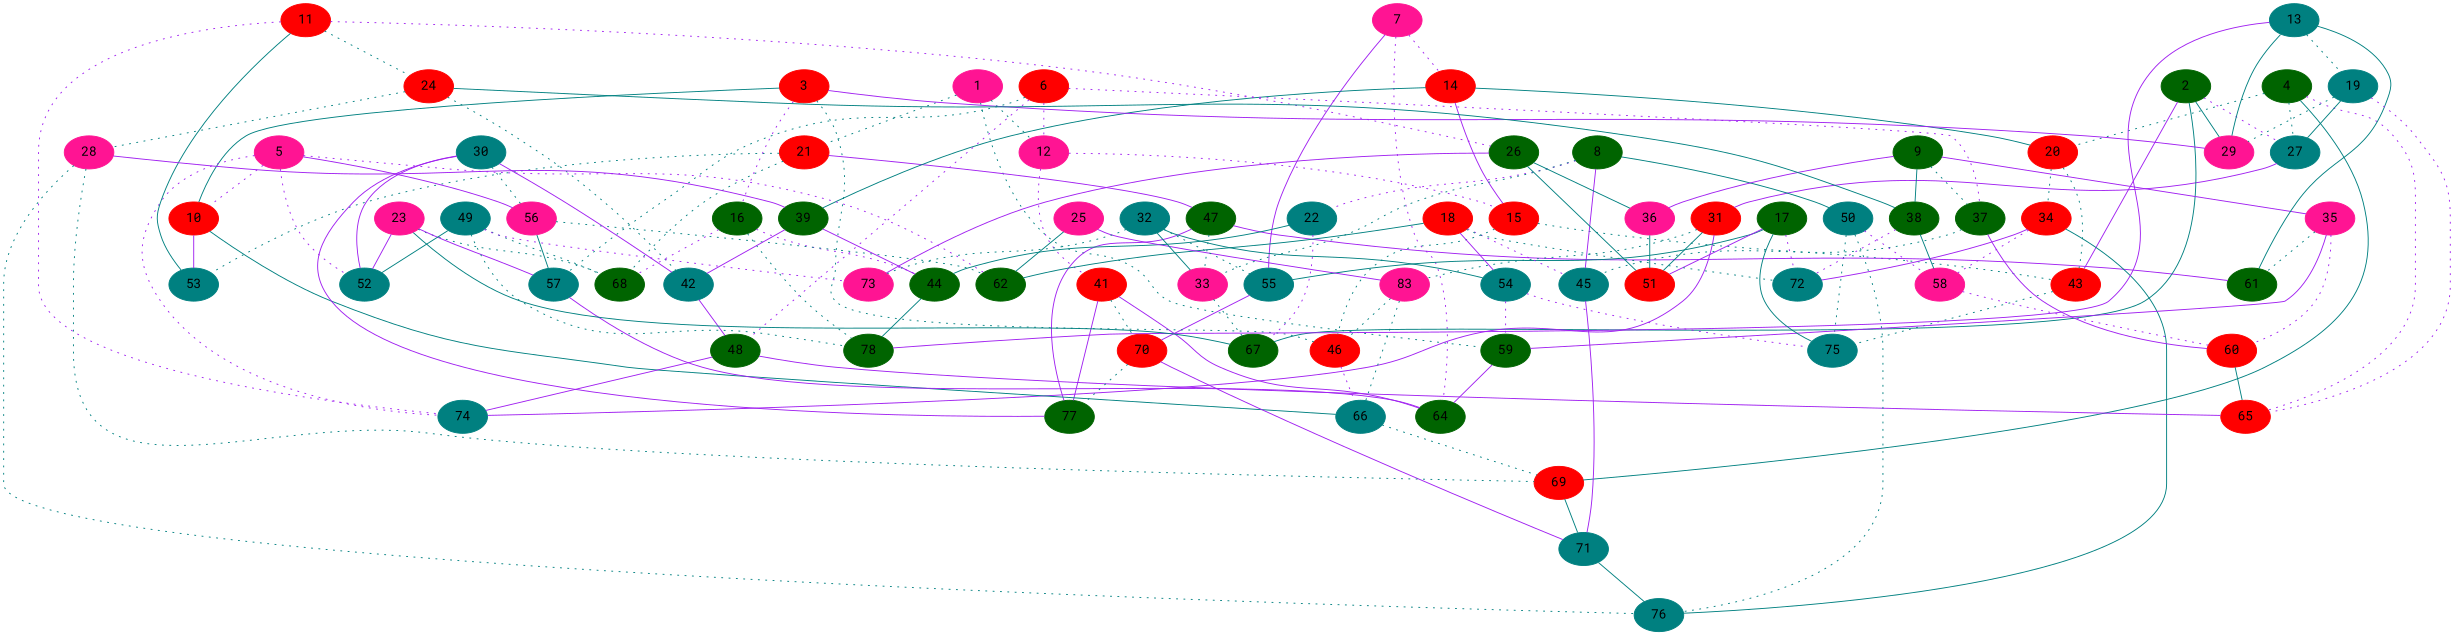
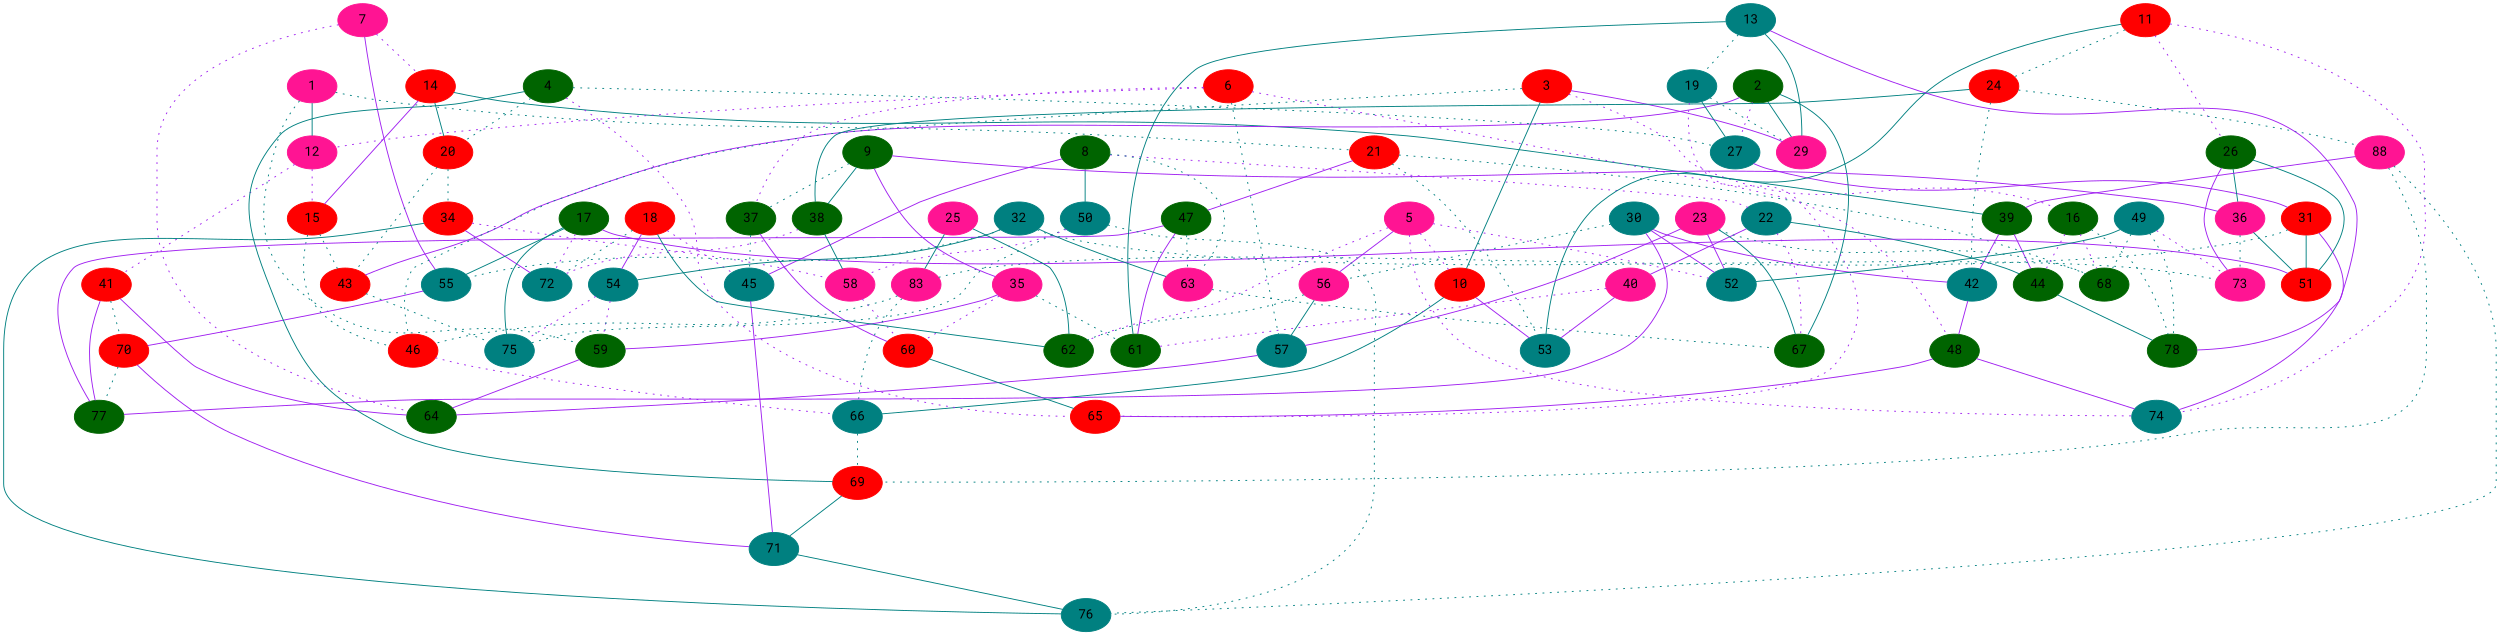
edge "1" -- "12": style dotted -> solid
node "28": label "28" -> "88"
edge "36" -- "73": added
edge "25" -- "83": color purple -> teal
node "33": label "33" -> "63"
node "40": added
